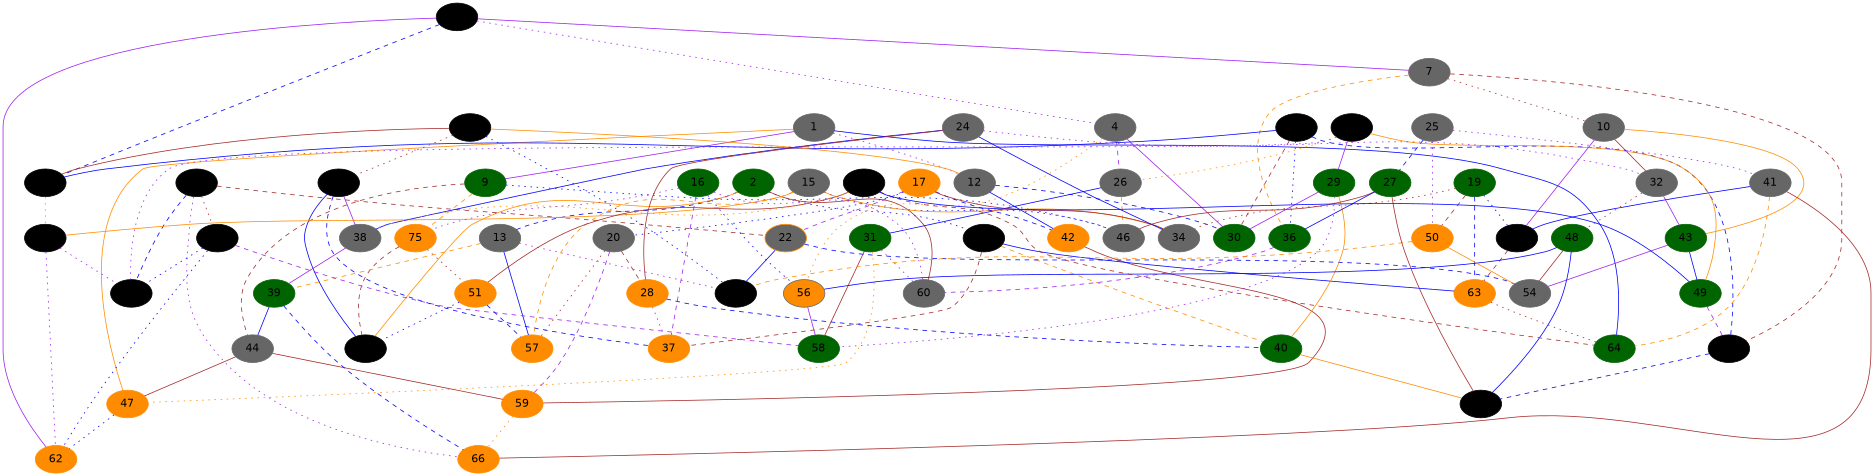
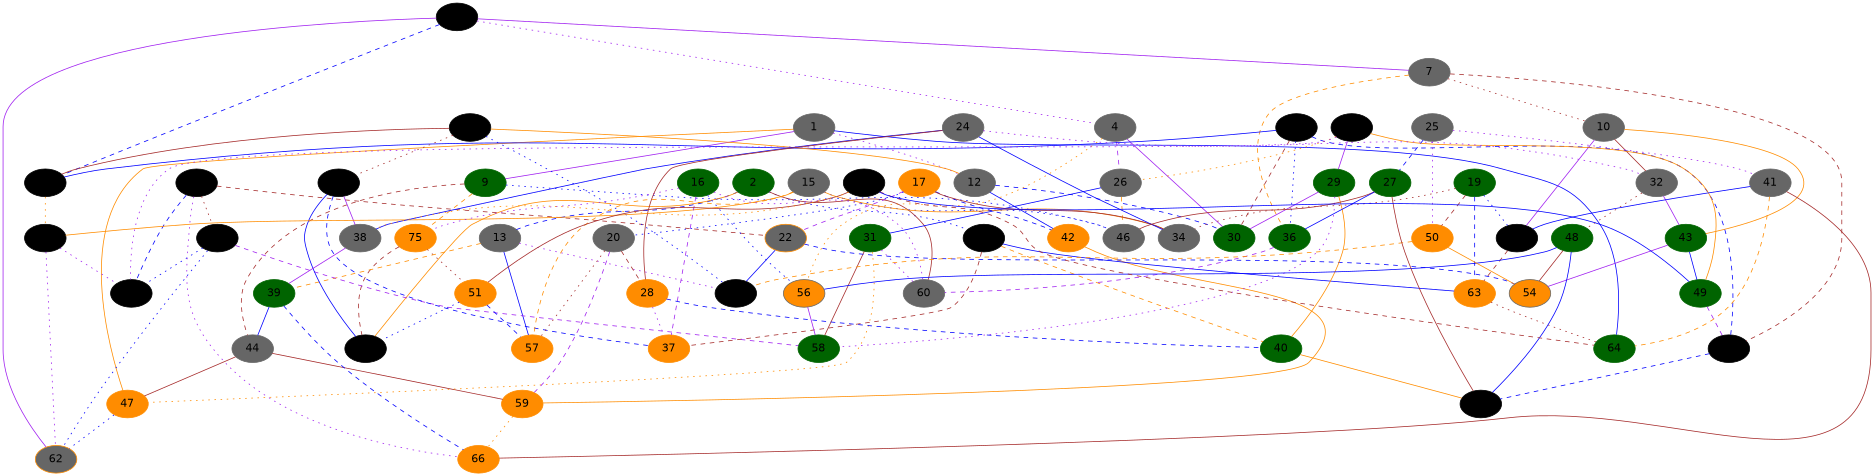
node "54": fillcolor gray40 -> darkorange
edge "42" -- "59": color brown -> darkorange
node "62": fillcolor darkorange -> gray40
